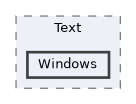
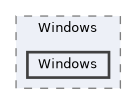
cluster "Text": label "Text" -> "Windows"
